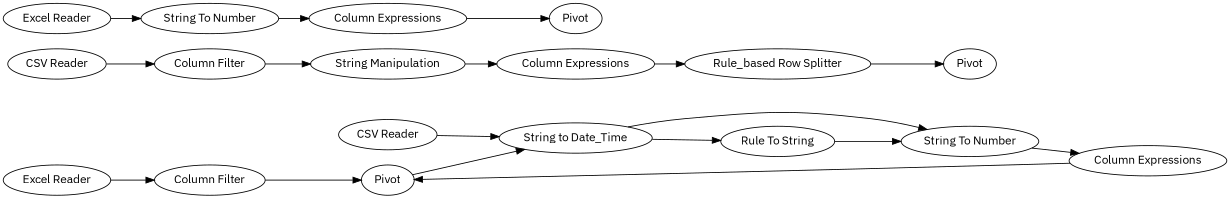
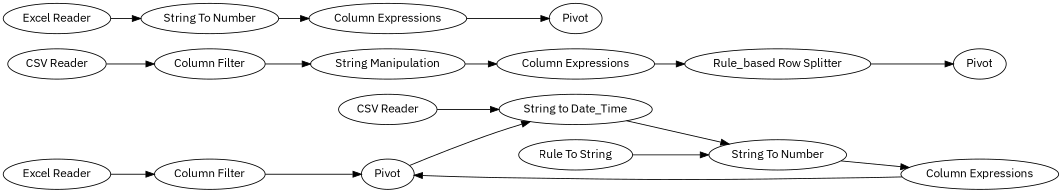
edge "String to Date_Time" -> "Rule To String": removed
